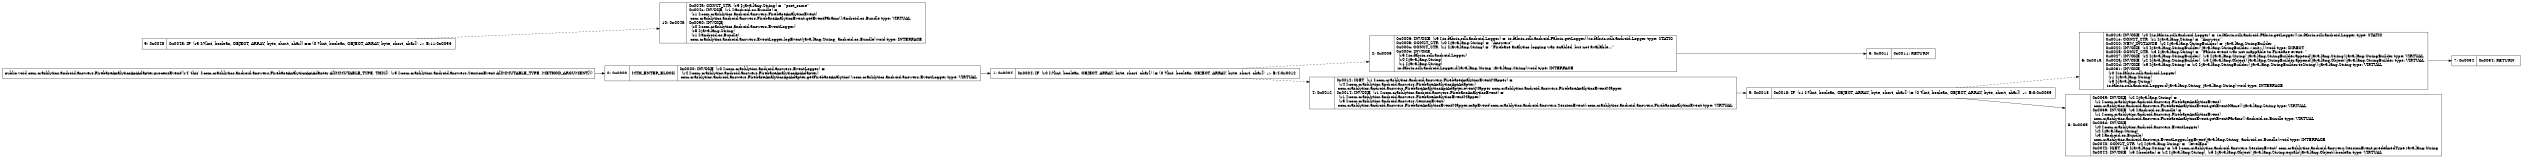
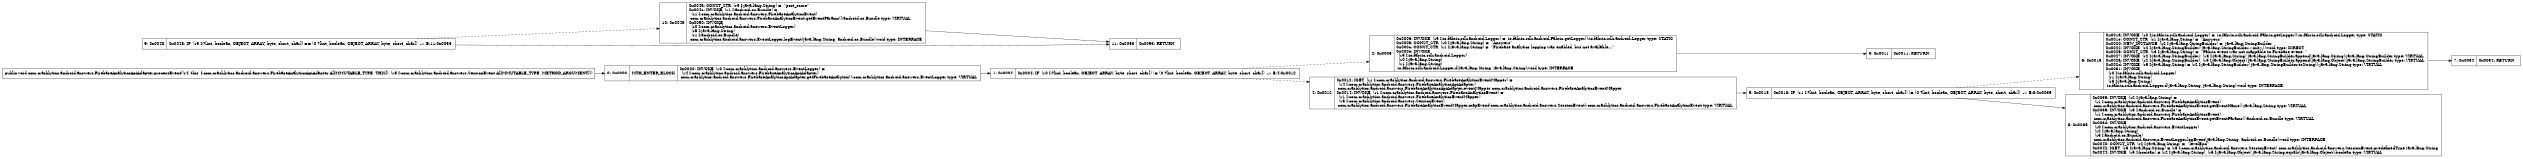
node "11: 0x0053": added
